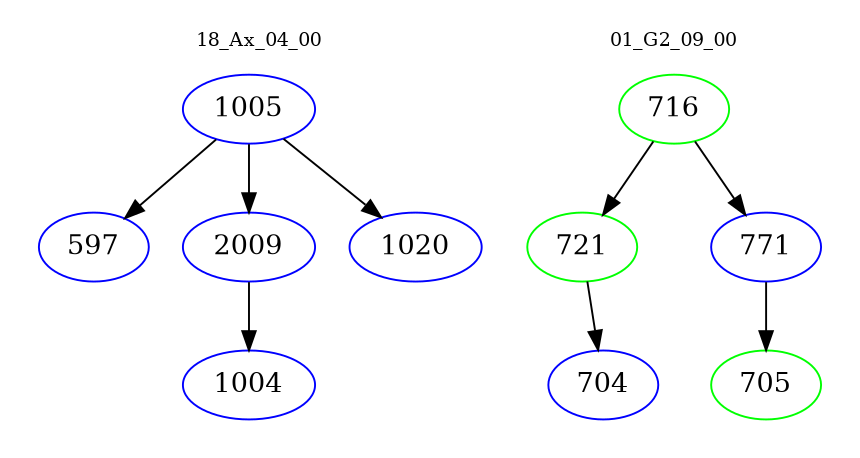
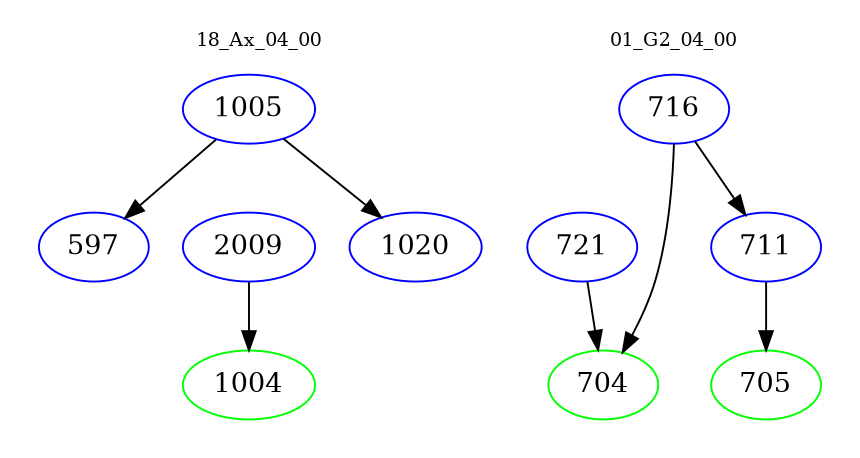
cluster "01_G2_09_00": label "01_G2_09_00" -> "01_G2_04_00"
node "716": color green -> blue
edge "1005" -> "2009": removed
edge "716" -> "721": now "716" -> "704"
node "721": color green -> blue
node "771": label "771" -> "711"
node "1004": color blue -> green
node "704": color blue -> green
